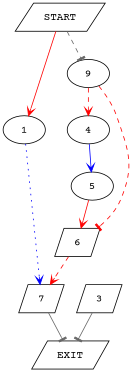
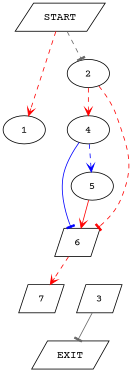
edge "START" -> "1": style solid -> dashed
node "9": label "9" -> "2"
edge "4" -> "5": style solid -> dashed
edge "4" -> "6": added
edge "1" -> "7": removed
edge "7" -> "EXIT": removed
